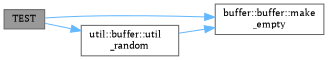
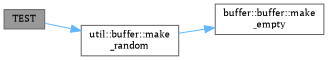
edge "TEST" -> "buffer::buffer::make _empty": removed
node "util::buffer::util _random": label "util::buffer::util _random" -> "util::buffer::make _random"
